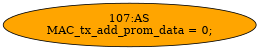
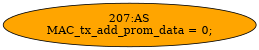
node "107:AS MAC_tx_add_prom_data = 0;": label "107:AS MAC_tx_add_prom_data = 0;" -> "207:AS MAC_tx_add_prom_data = 0;"
